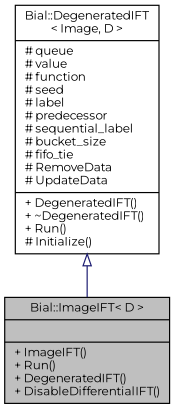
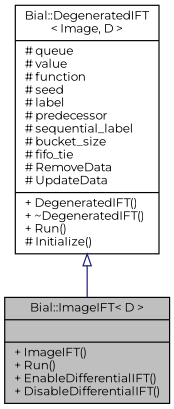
node "Bial::ImageIFT< D >": text "+ DegeneratedIFT()" -> "+ EnableDifferentialIFT()"
